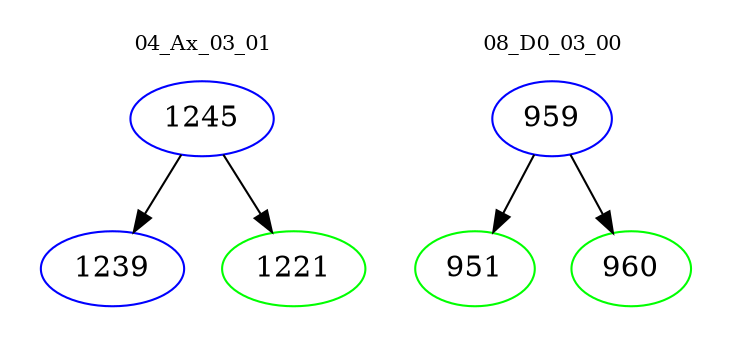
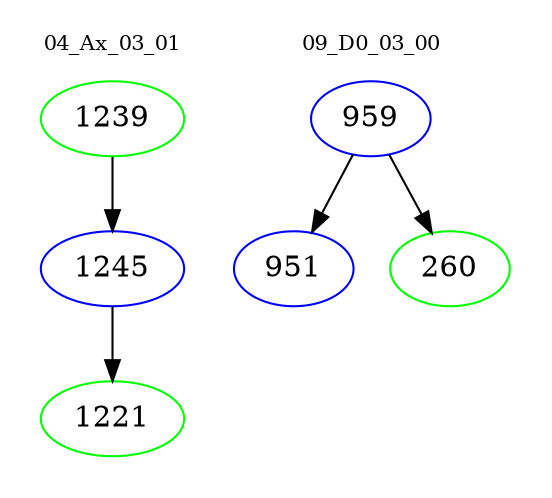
cluster "08_D0_03_00": label "08_D0_03_00" -> "09_D0_03_00"
edge "1245" -> "1239": reversed
node "1239": color blue -> green
node "951": color green -> blue
node "960": label "960" -> "260"
